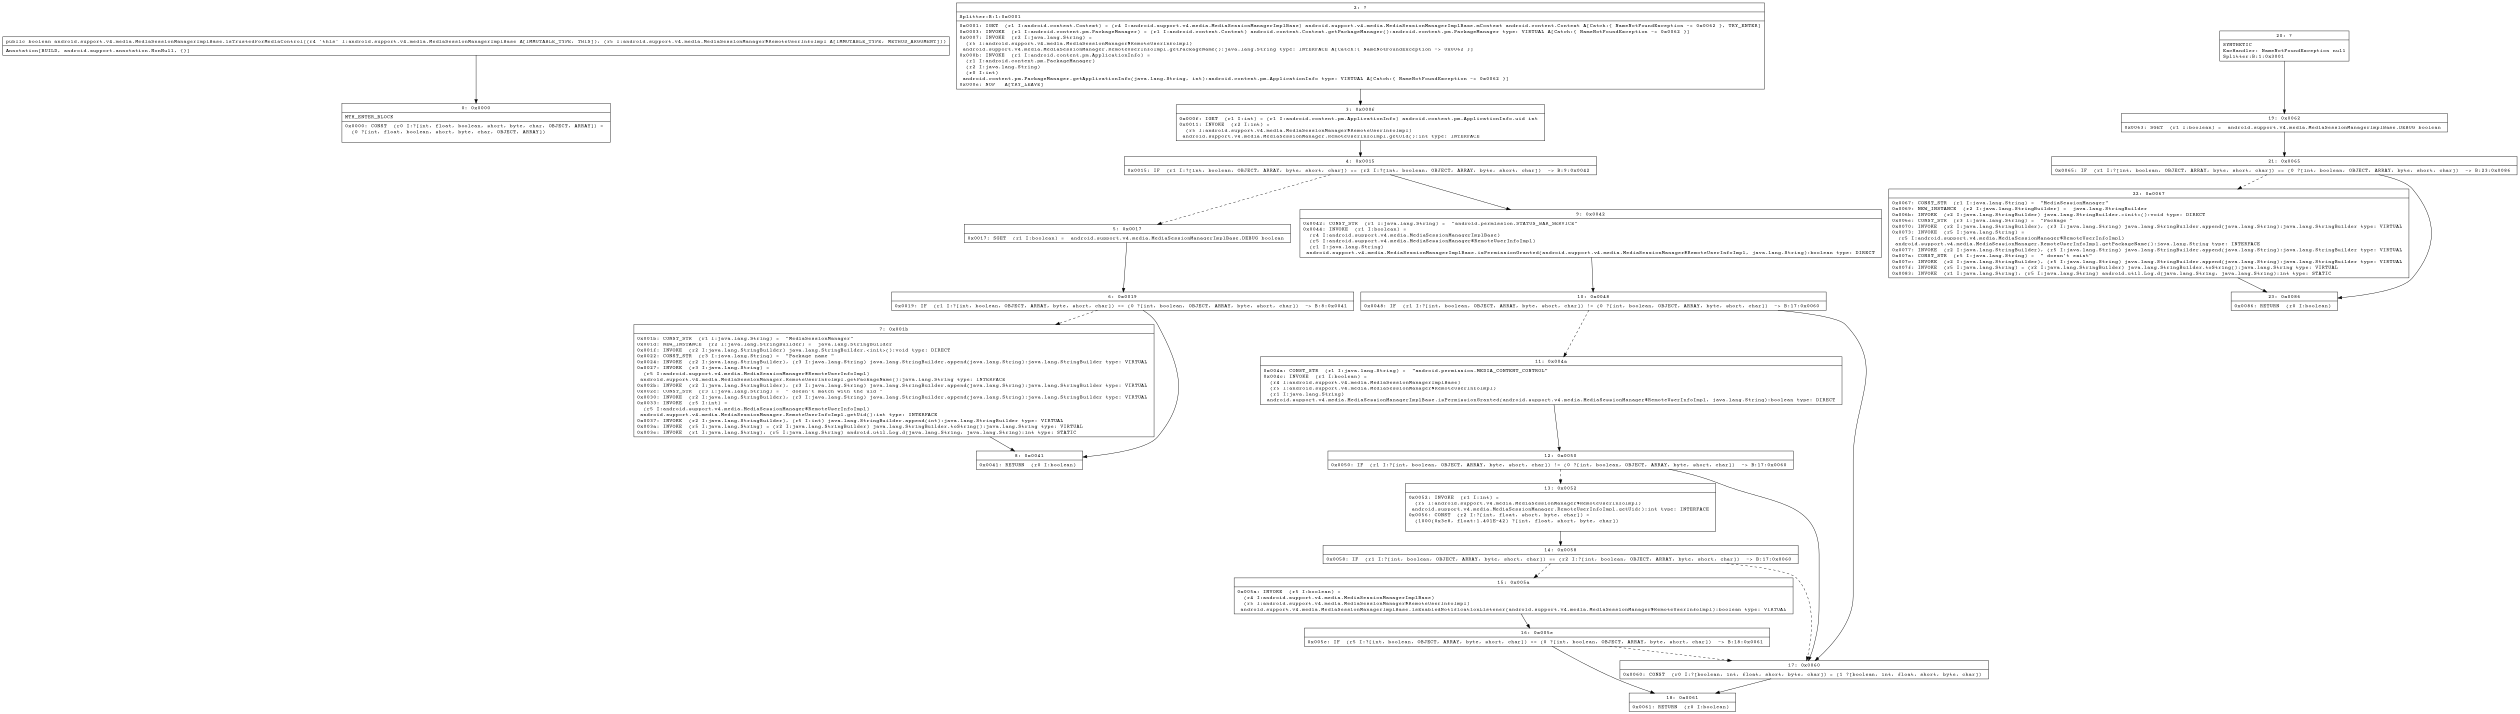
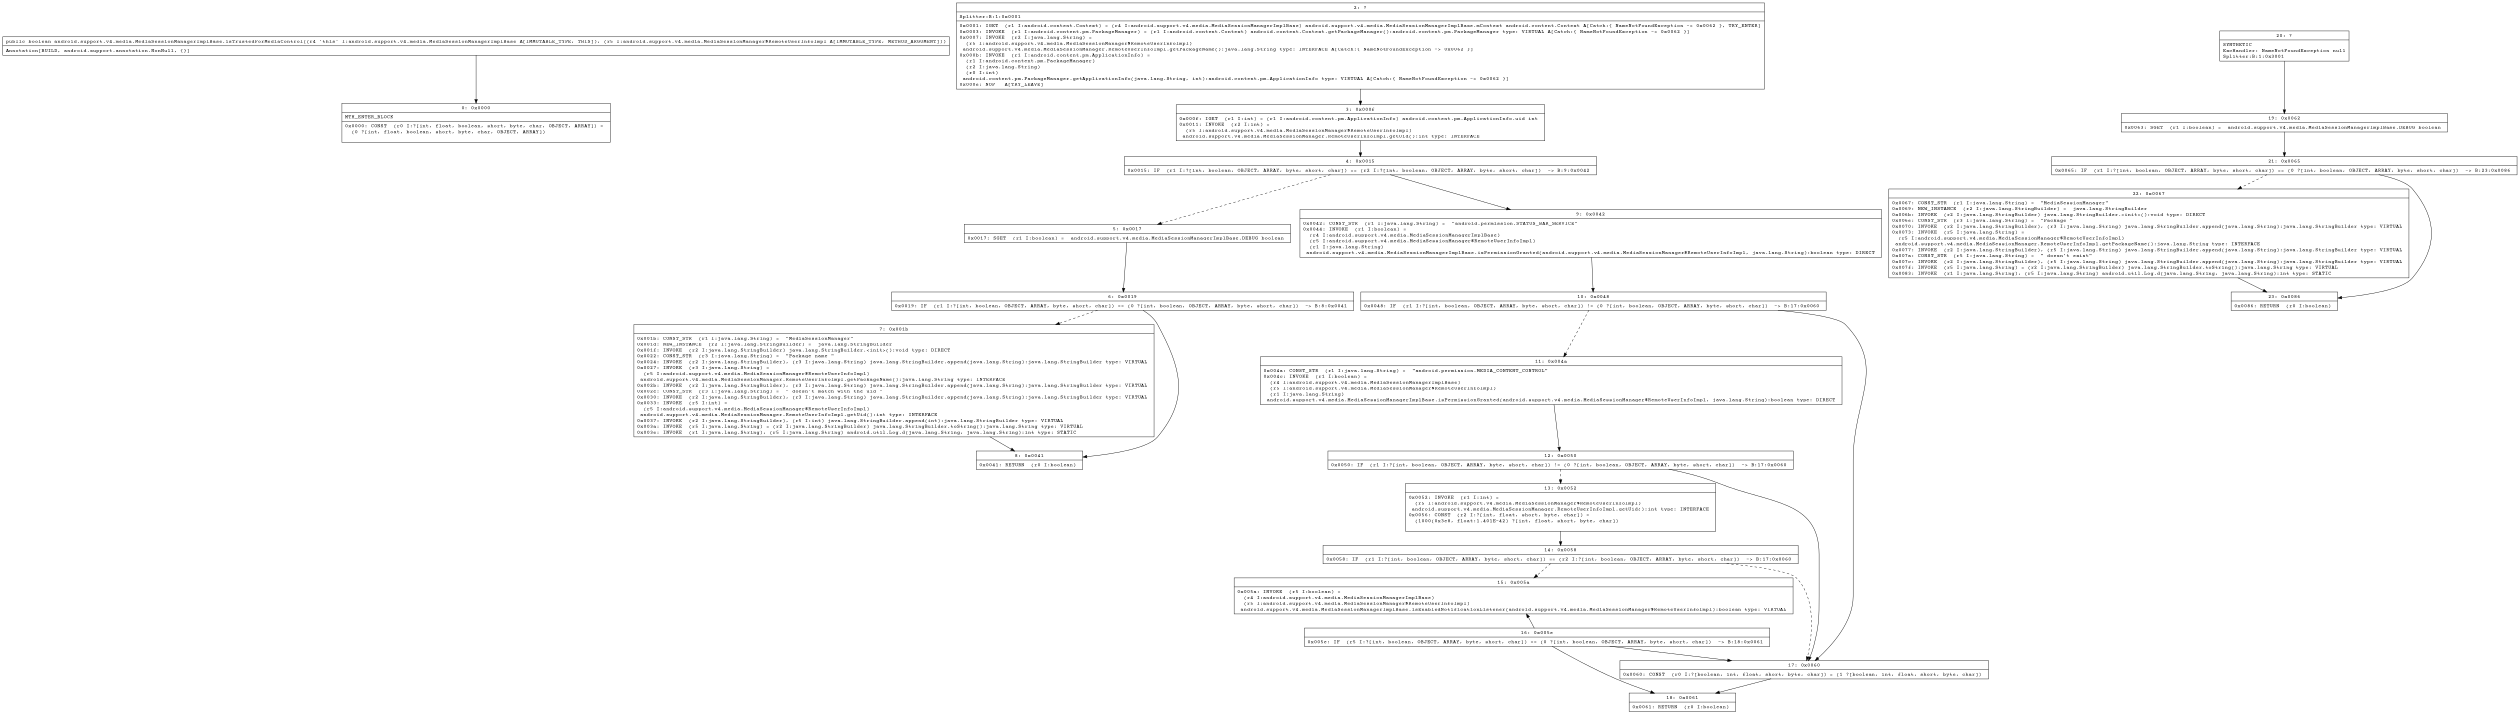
edge "15: 0x005a" -> "16: 0x005e": reversed
edge "16: 0x005e" -> "17: 0x0060": style dashed -> solid
